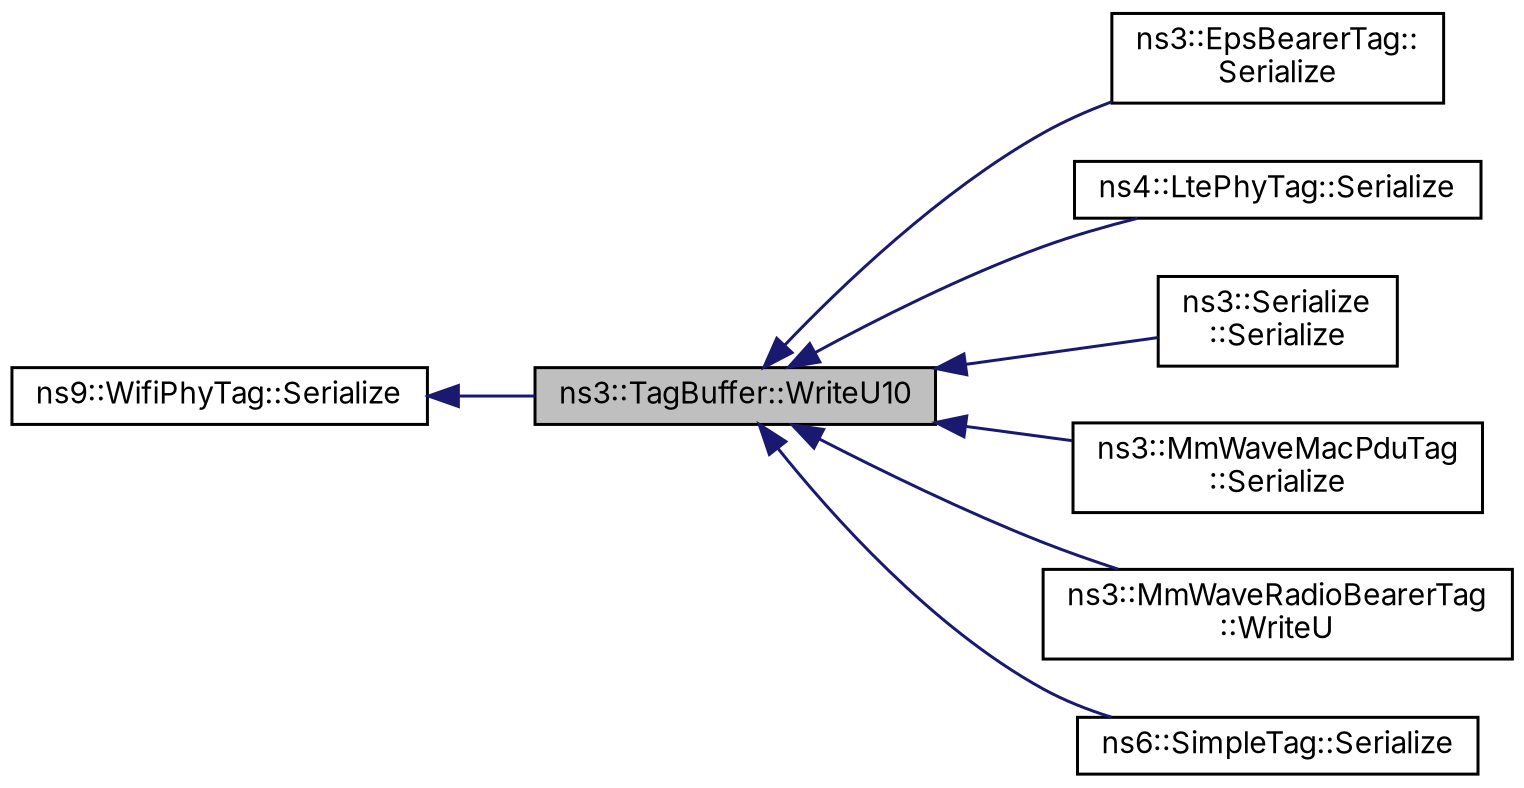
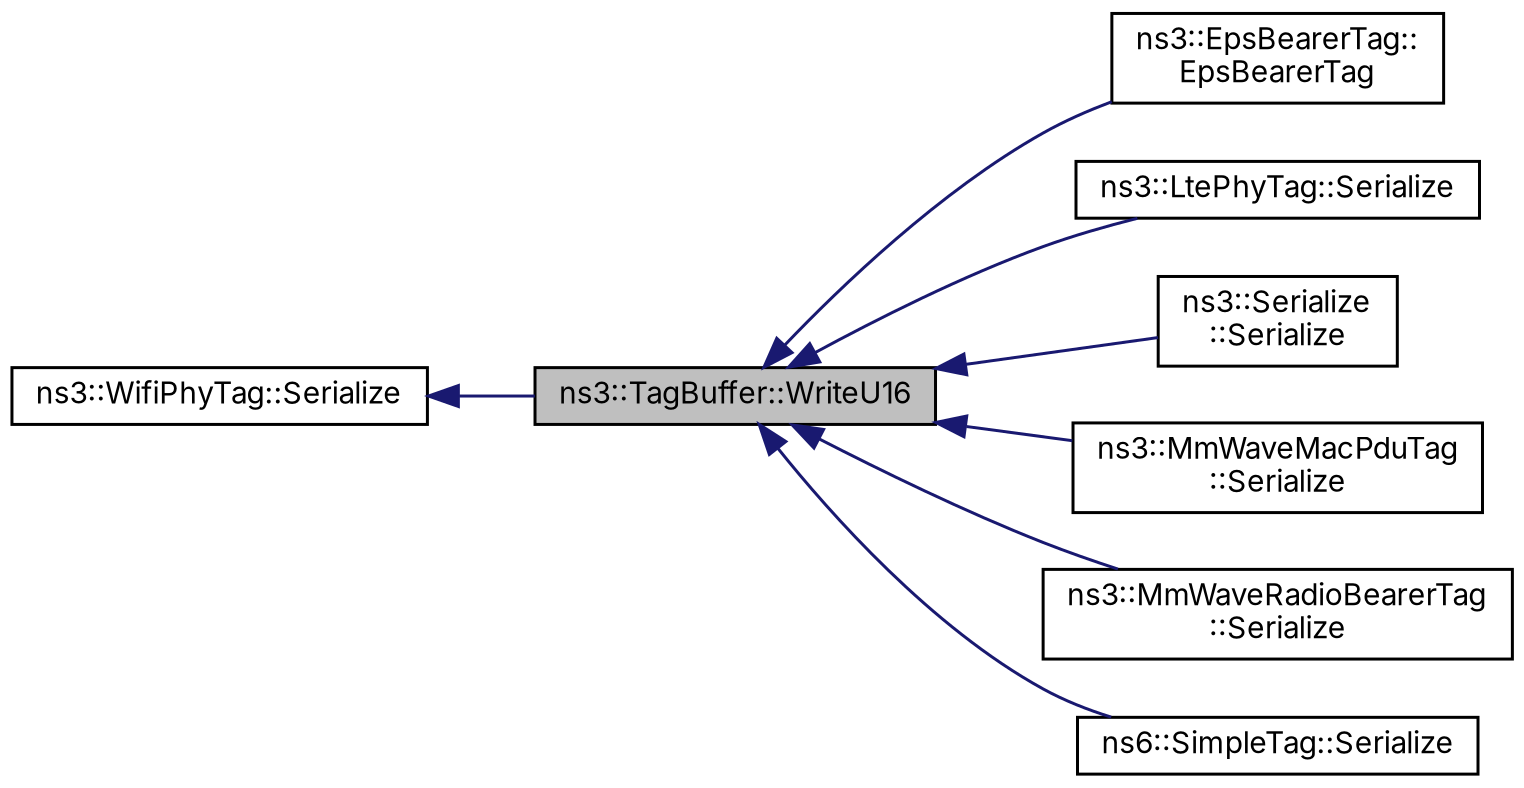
node "ns3::EpsBearerTag:: Serialize": label "ns3::EpsBearerTag:: Serialize" -> "ns3::EpsBearerTag:: EpsBearerTag"
node "ns4::LtePhyTag::Serialize": label "ns4::LtePhyTag::Serialize" -> "ns3::LtePhyTag::Serialize"
node "ns9::WifiPhyTag::Serialize": label "ns9::WifiPhyTag::Serialize" -> "ns3::WifiPhyTag::Serialize"
node "ns3::TagBuffer::WriteU10": label "ns3::TagBuffer::WriteU10" -> "ns3::TagBuffer::WriteU16"
node "ns3::MmWaveRadioBearerTag ::WriteU": label "ns3::MmWaveRadioBearerTag ::WriteU" -> "ns3::MmWaveRadioBearerTag ::Serialize"
